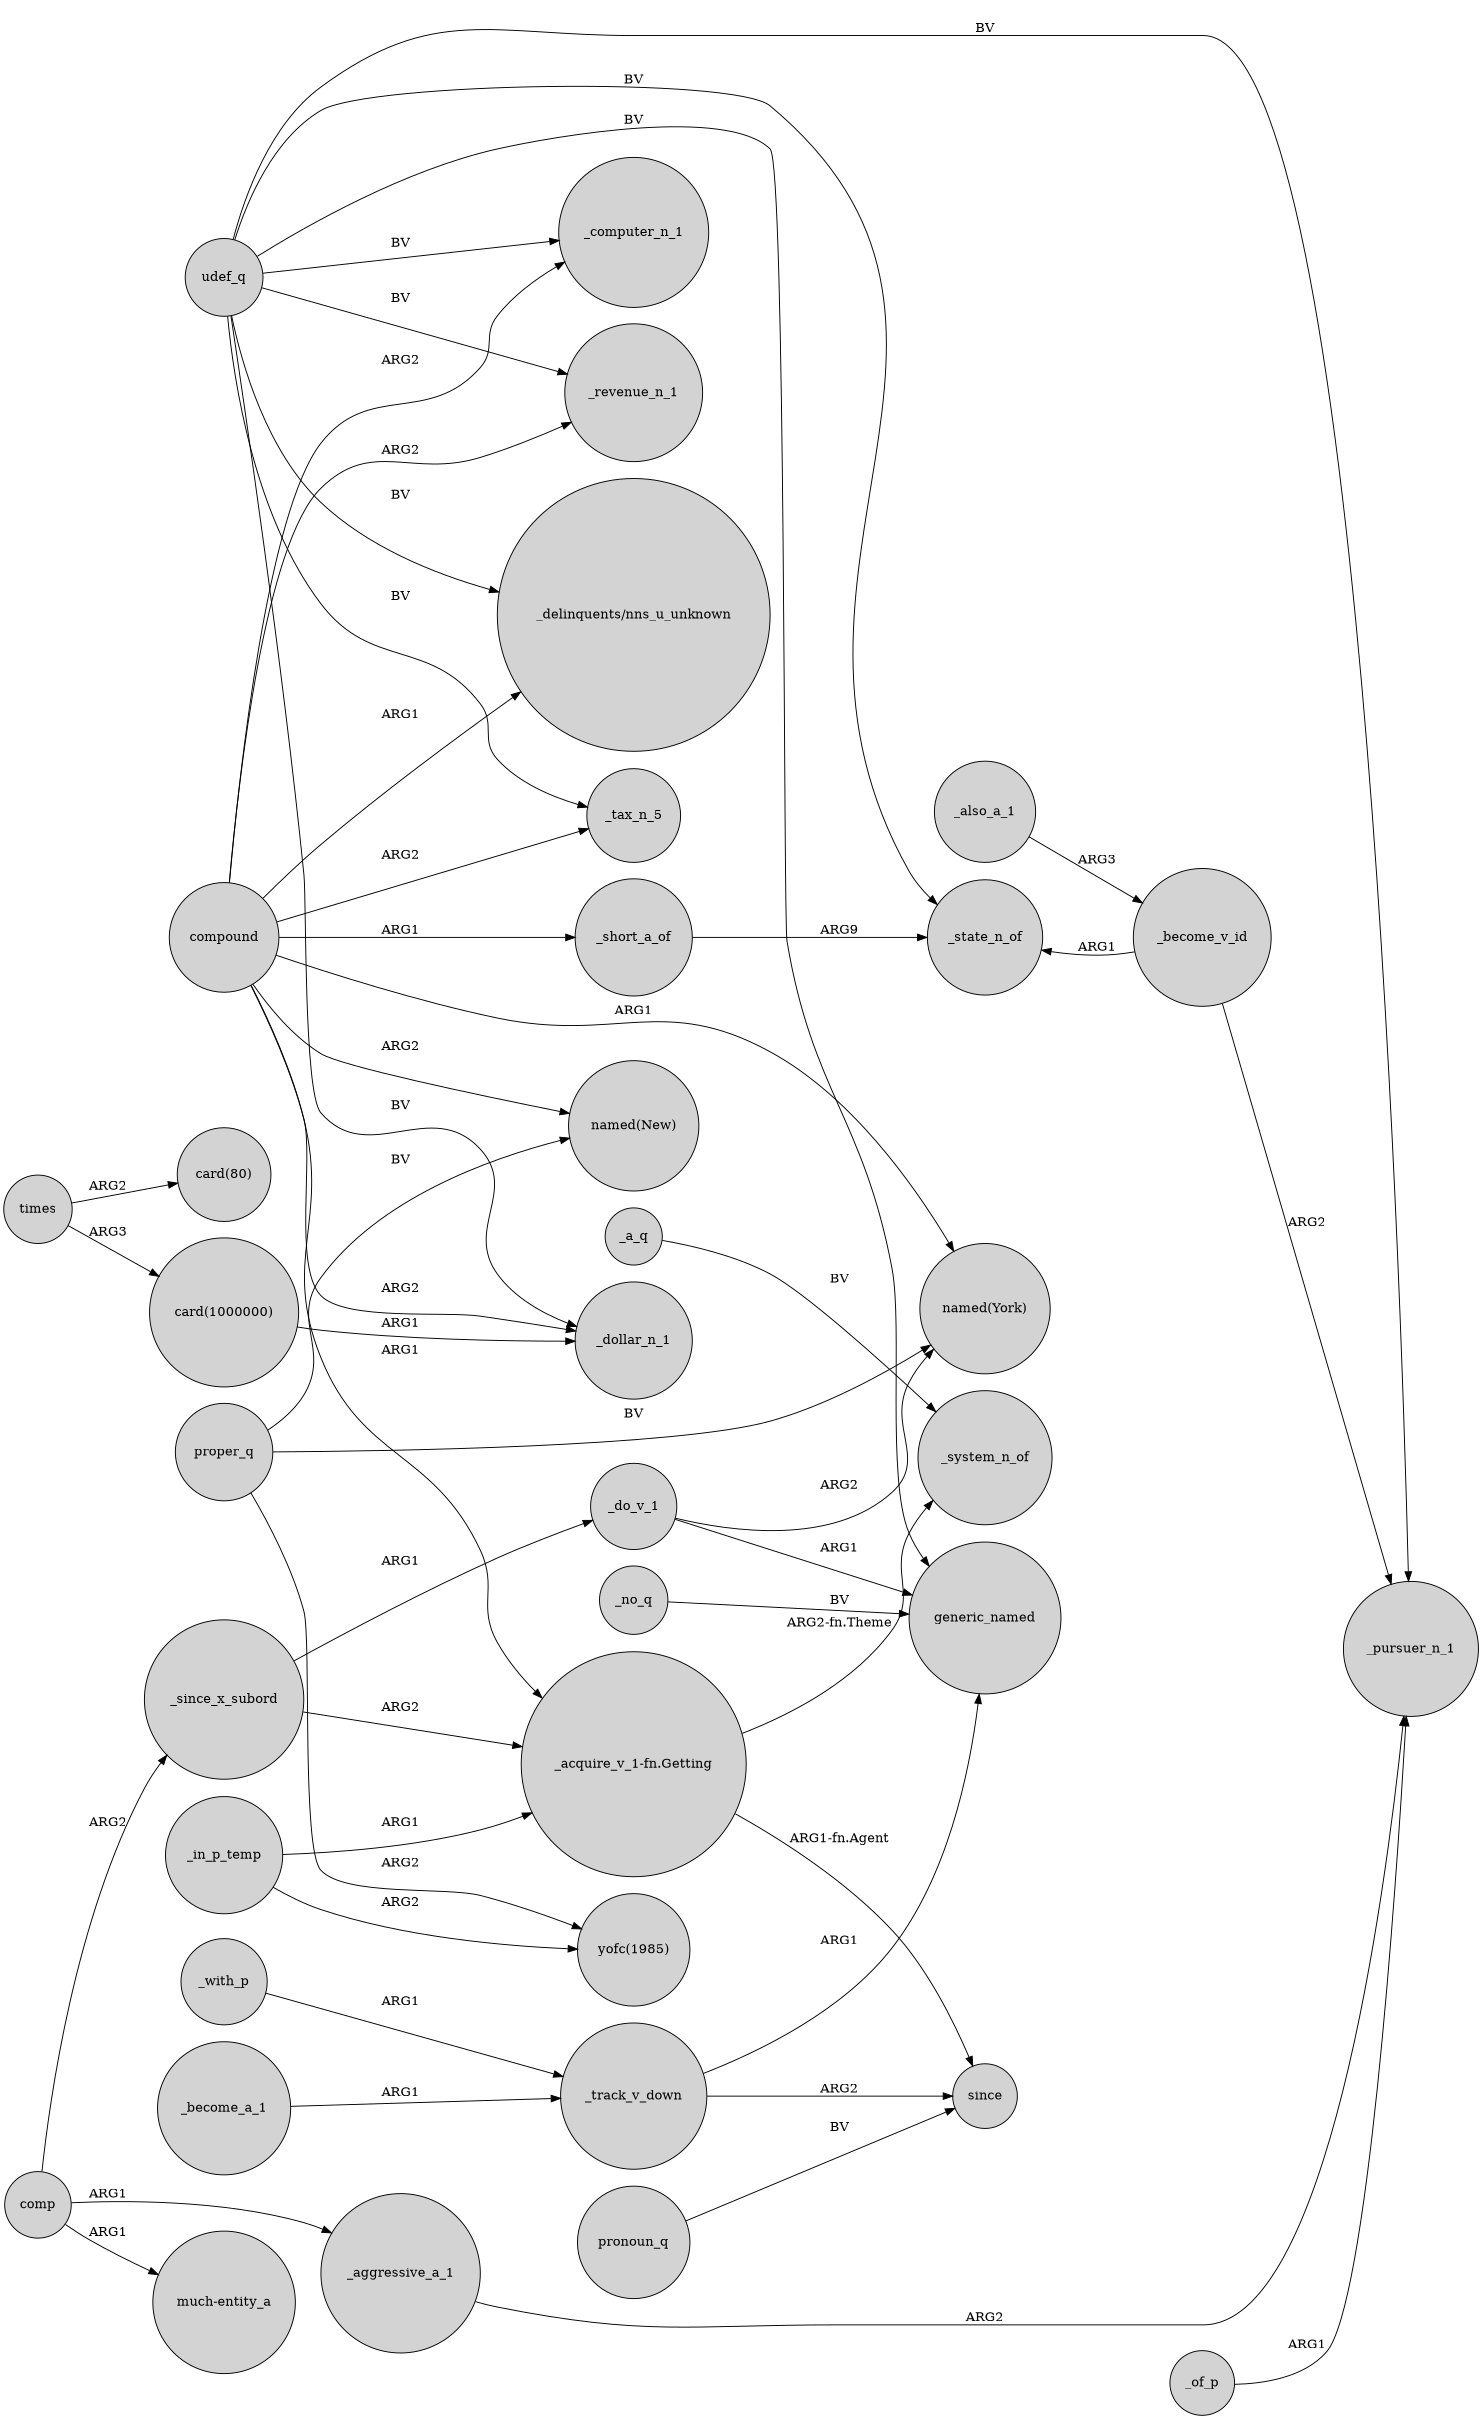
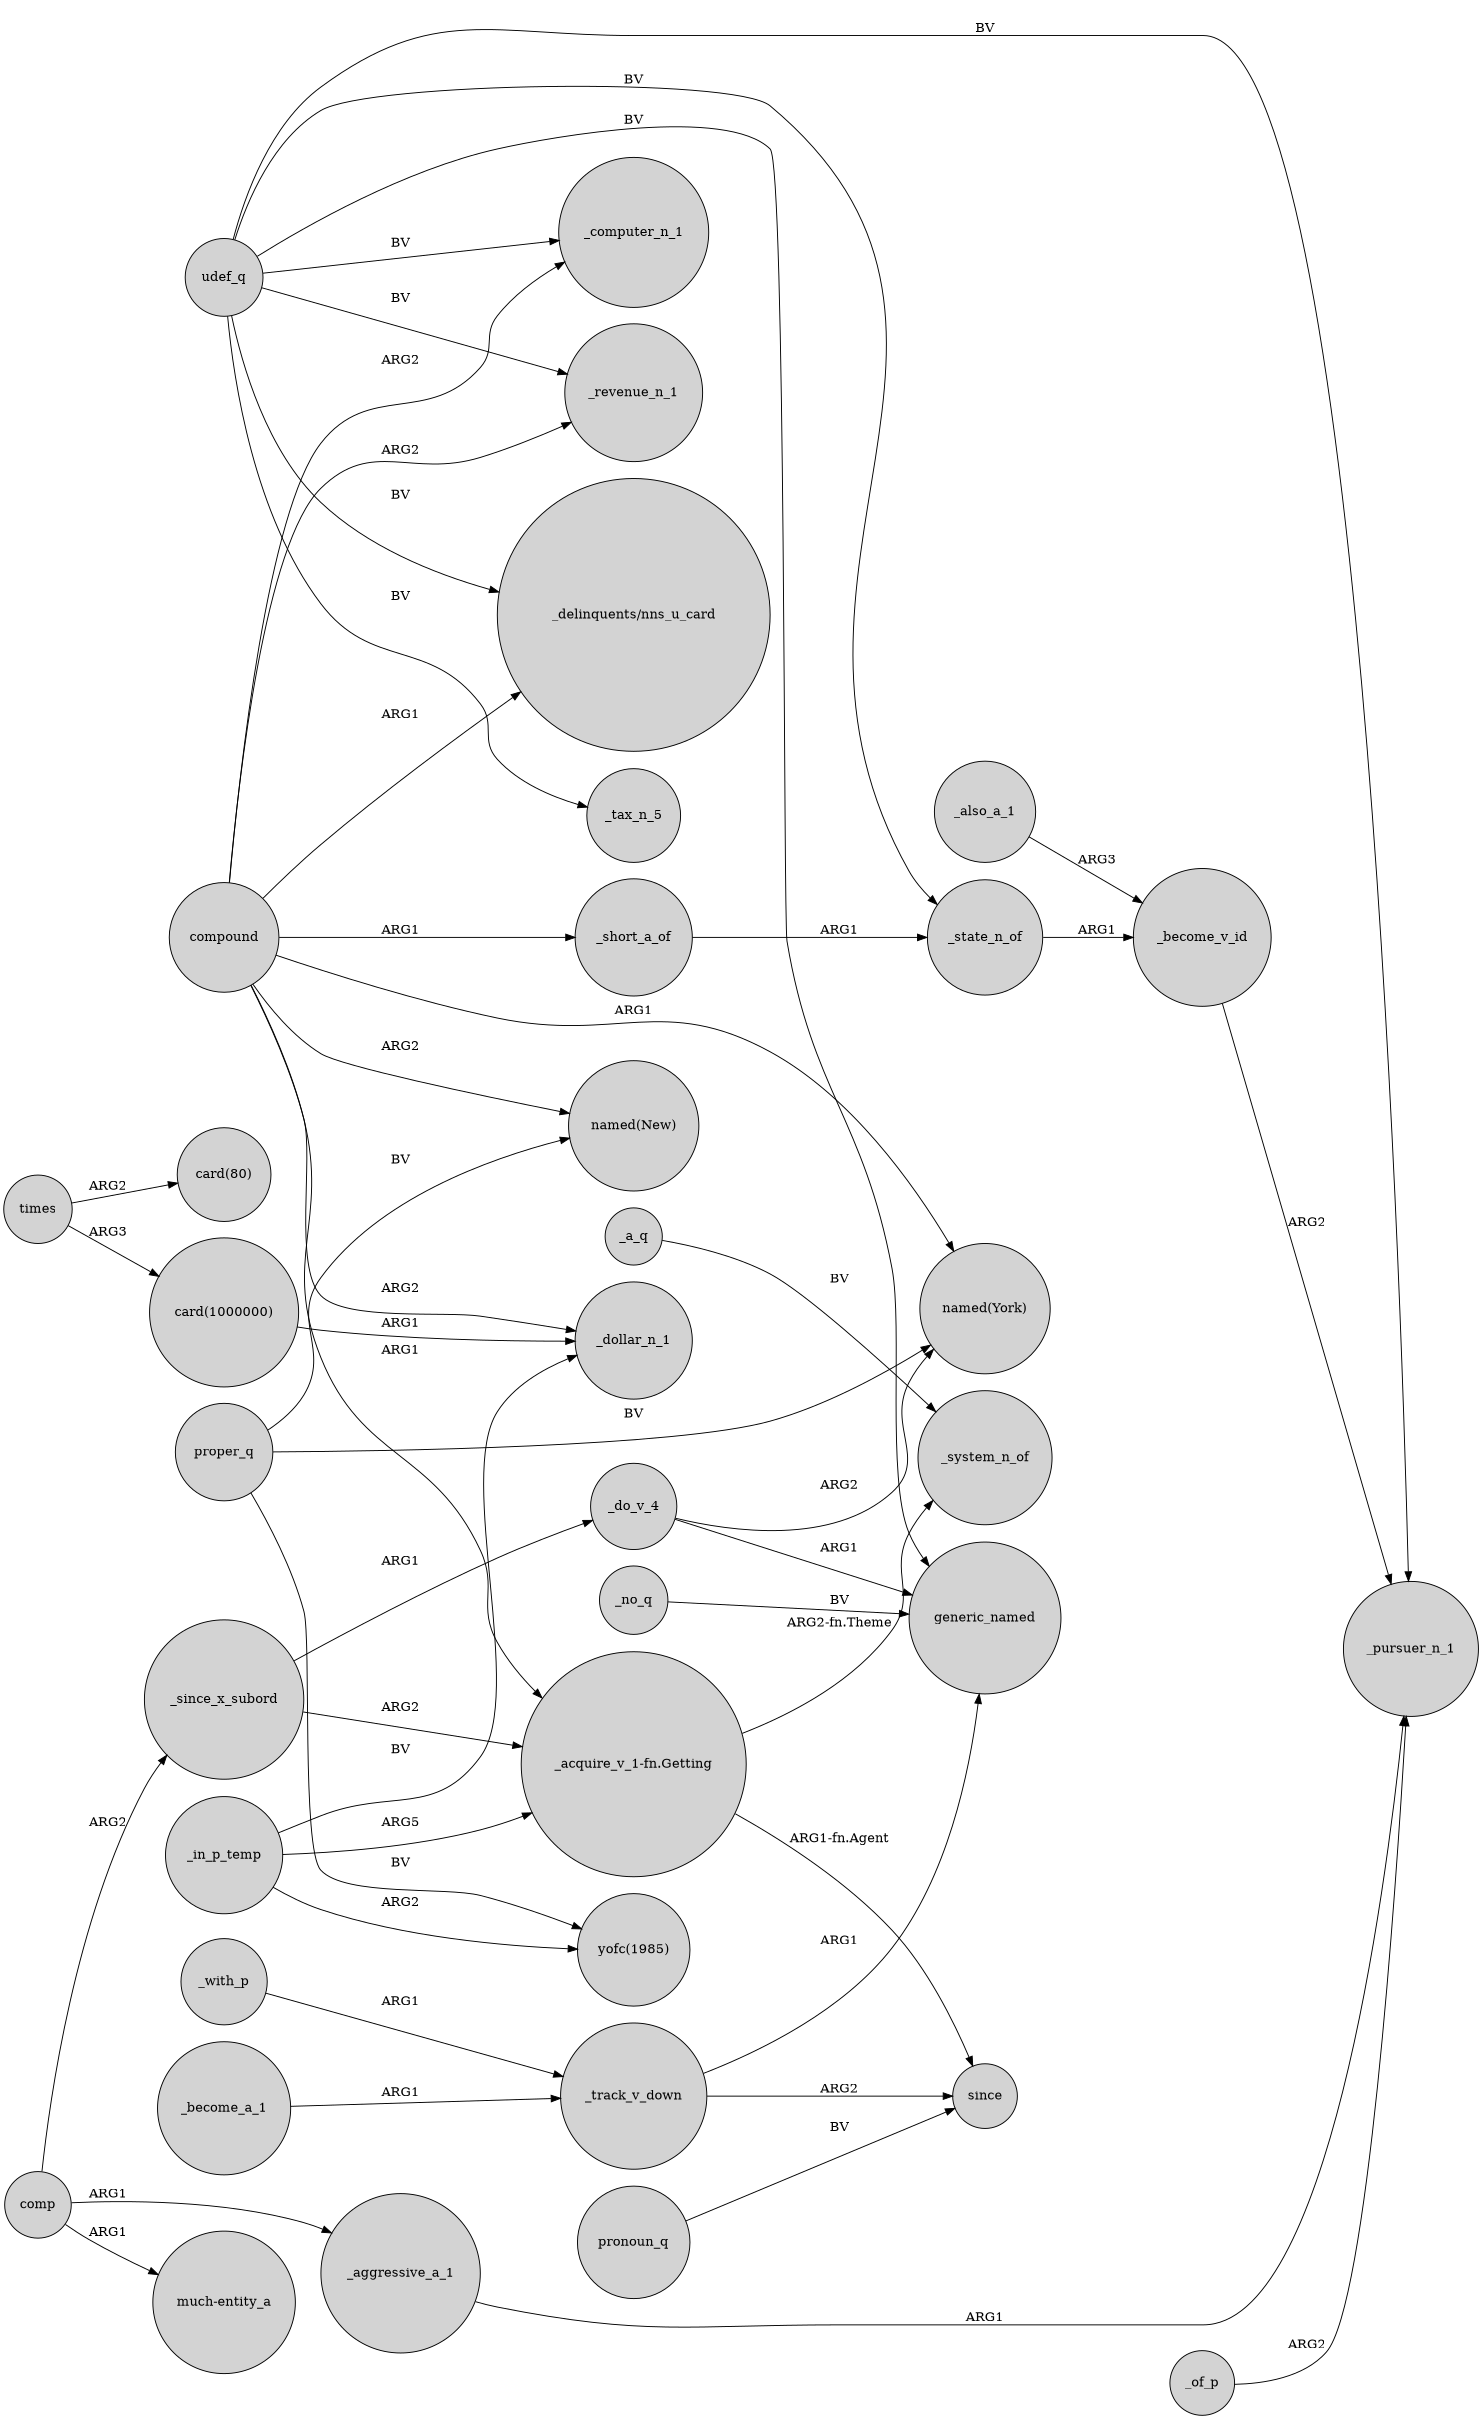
node "_delinquents/nns_u_unknown": label "_delinquents/nns_u_unknown" -> "_delinquents/nns_u_card"
edge "compound" -> "_tax_n_5": removed, label "ARG2"
edge "udef_q" -> "_dollar_n_1": now "_in_p_temp" -> "_dollar_n_1"
edge "_short_a_of" -> "_state_n_of": label "ARG9" -> "ARG1"
edge "_become_v_id" -> "_state_n_of": reversed
node "_do_v_1": label "_do_v_1" -> "_do_v_4"
edge "_in_p_temp" -> "_acquire_v_1-fn.Getting": label "ARG1" -> "ARG5"
edge "proper_q" -> "yofc(1985)": label "ARG2" -> "BV"
edge "_aggressive_a_1" -> "_pursuer_n_1": label "ARG2" -> "ARG1"
edge "_of_p" -> "_pursuer_n_1": label "ARG1" -> "ARG2"
